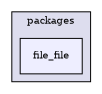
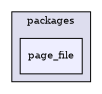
node "file_file": label "file_file" -> "page_file"
